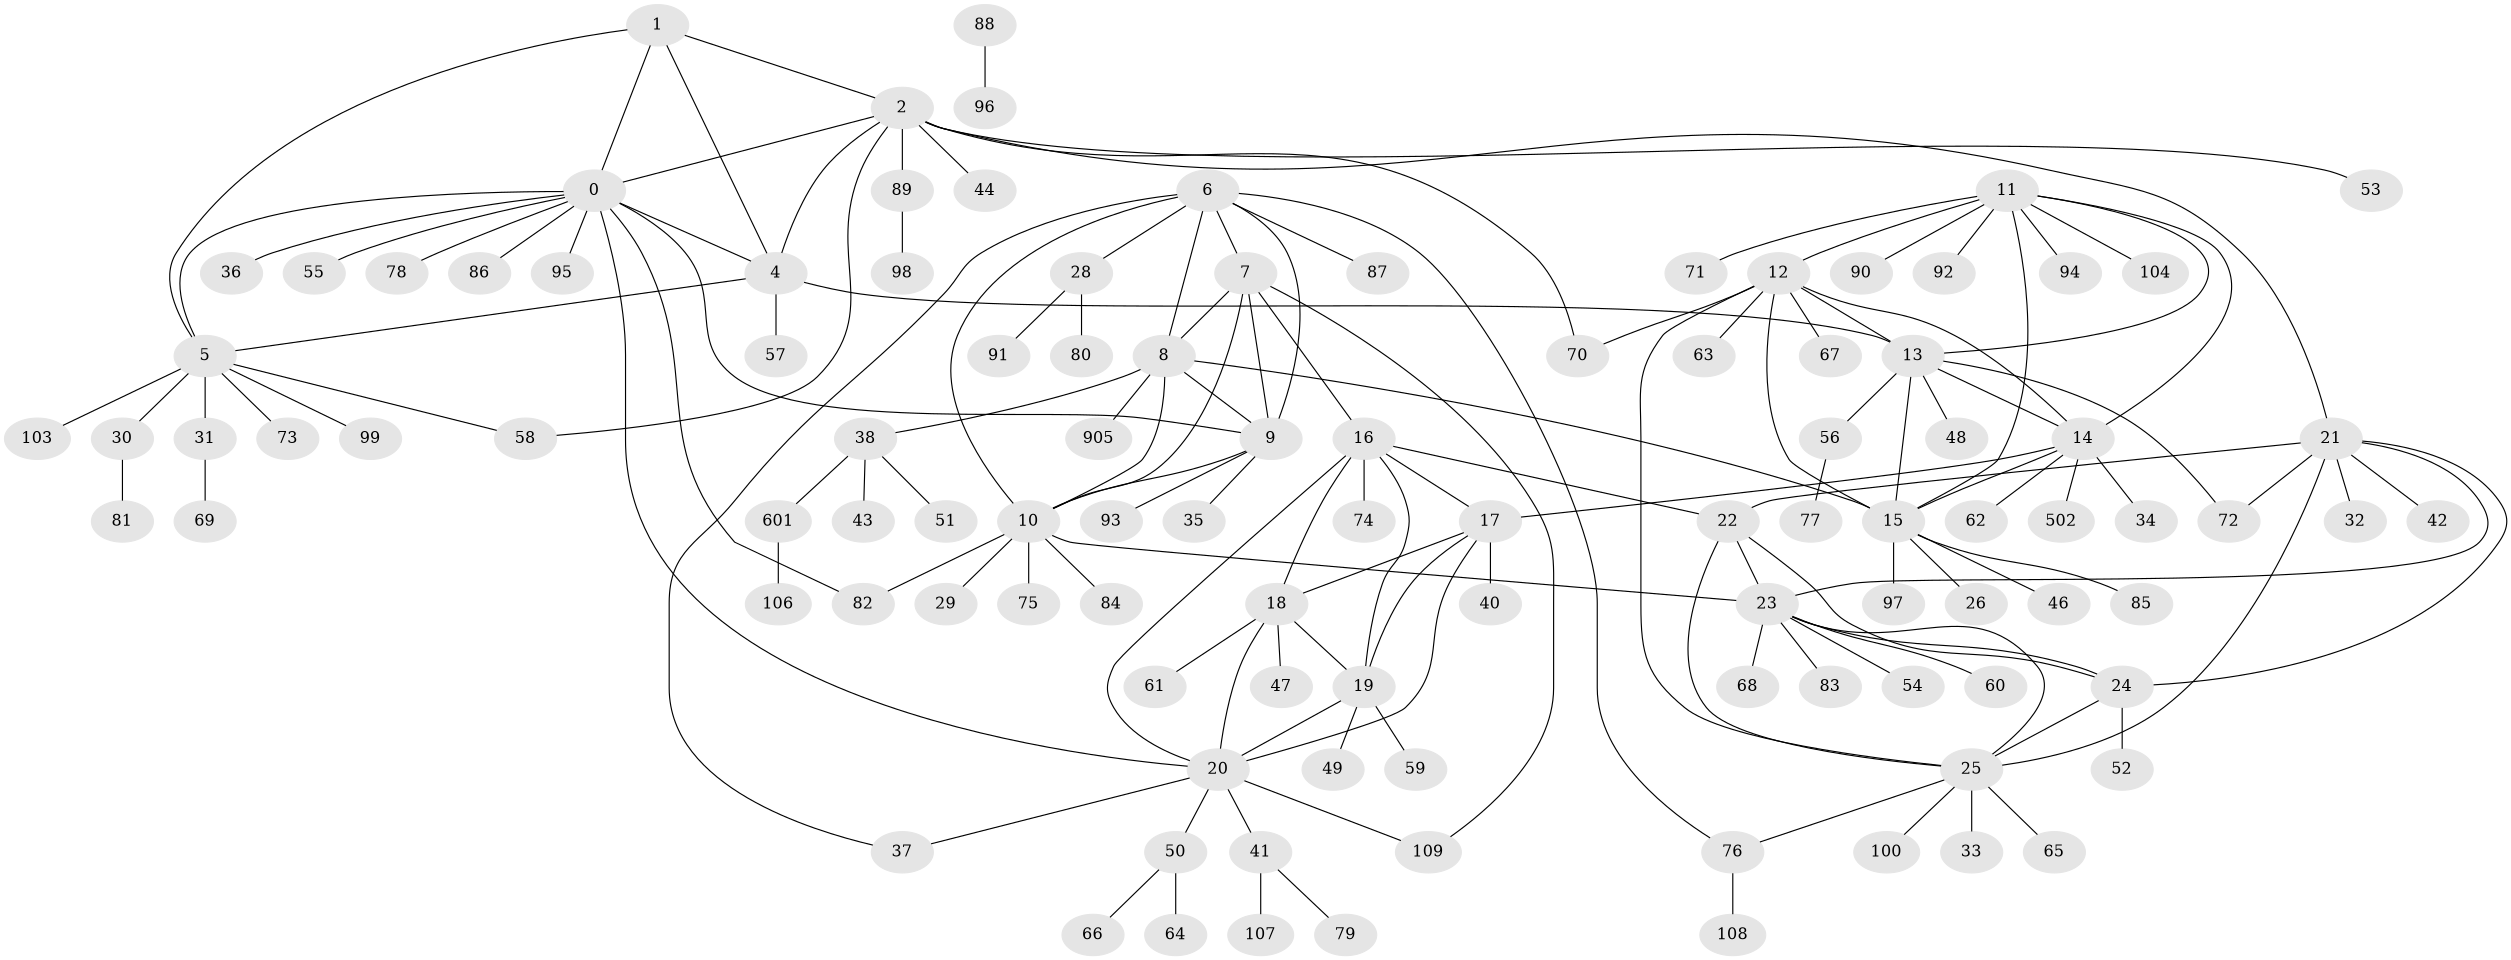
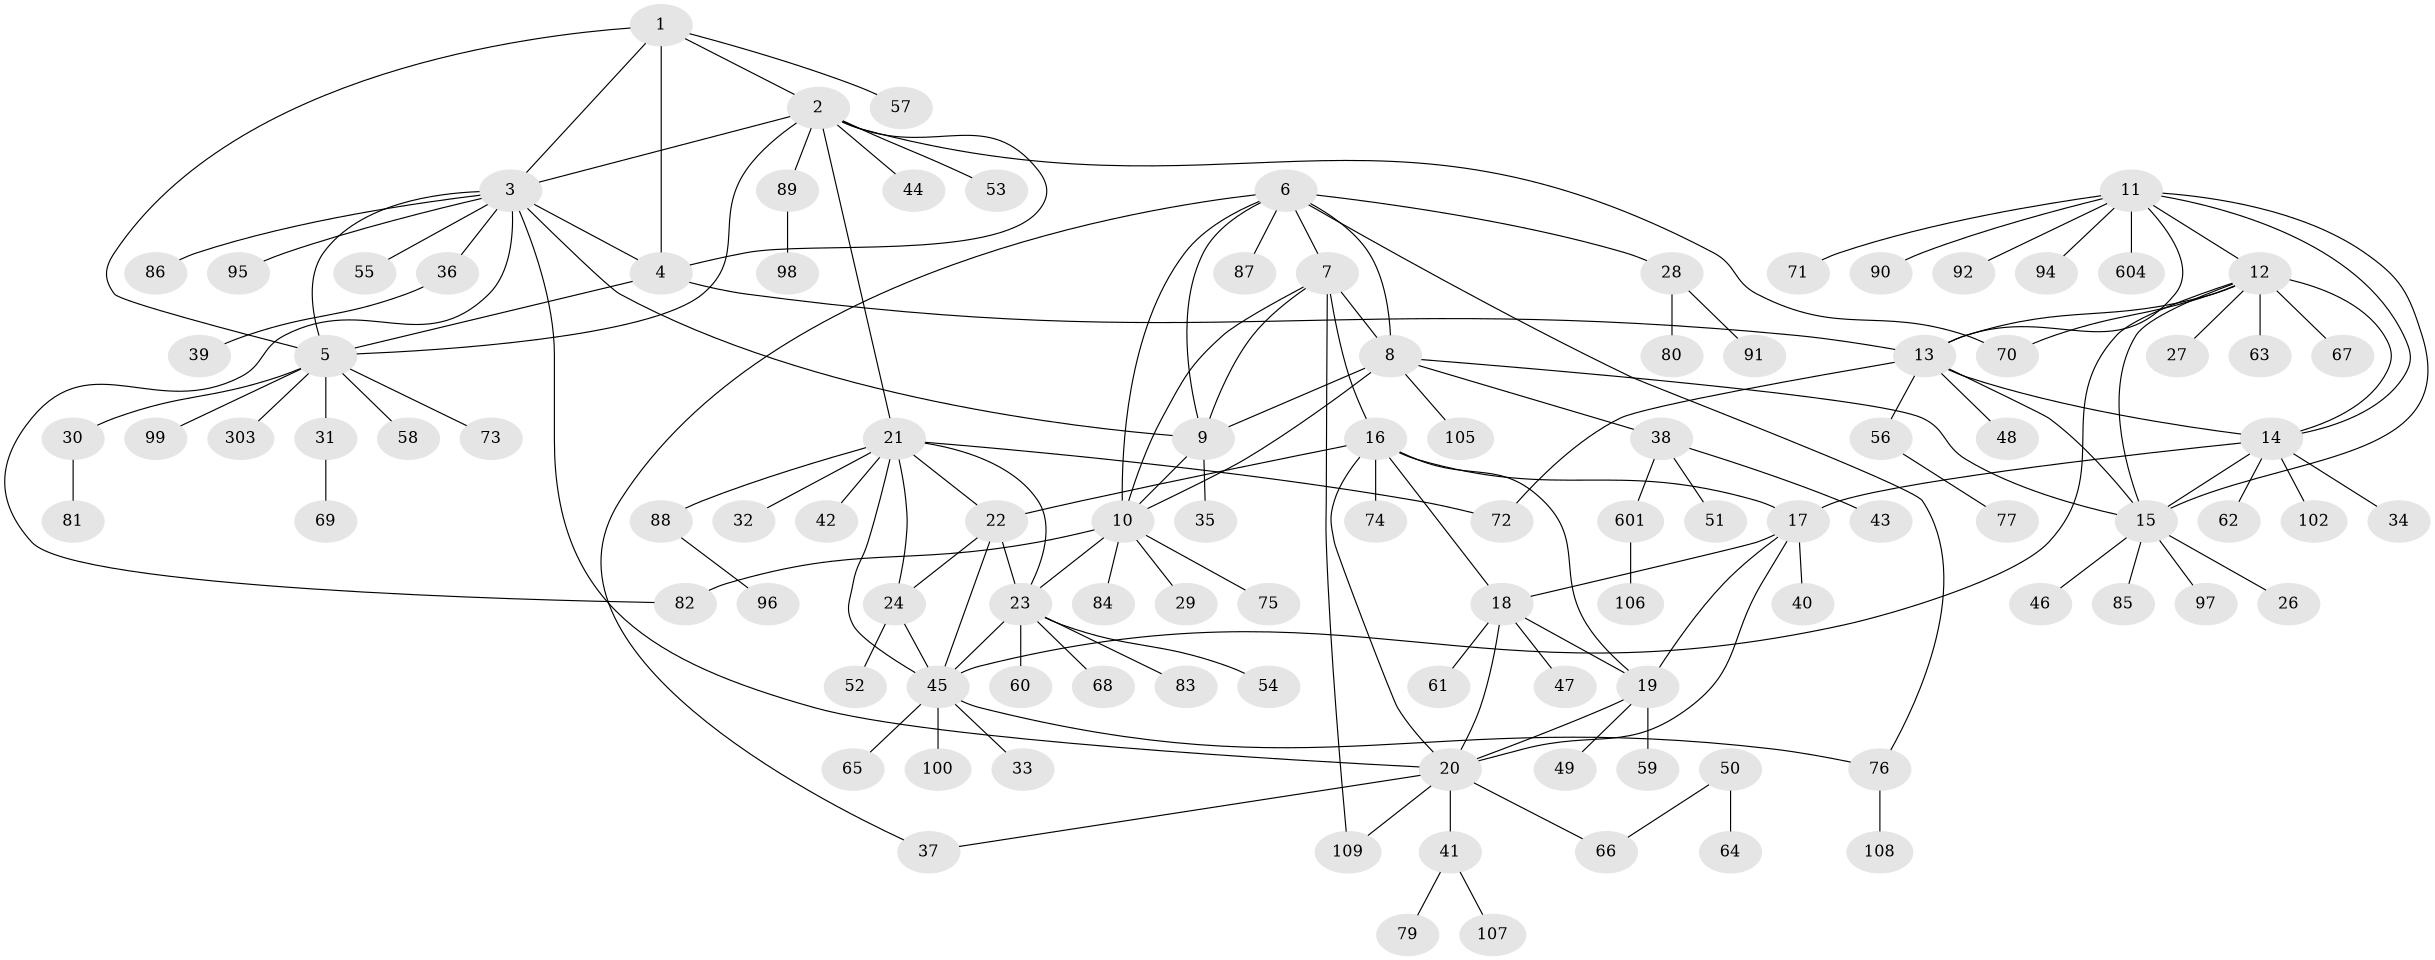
node "0": label "0" -> "3"
node "78": removed
node "104": label "104" -> "604"
edge "4" -- "57": now "1" -- "57"
node "39": added
node "27": added
edge "2" -- "58": now "2" -- "5"
node "103": label "103" -> "303"
node "905": label "905" -> "105"
edge "21" -- "88": added
node "93": removed
node "502": label "502" -> "102"
edge "23" -- "24": removed
node "25": label "25" -> "45"
edge "20" -- "50": now "20" -- "66"
